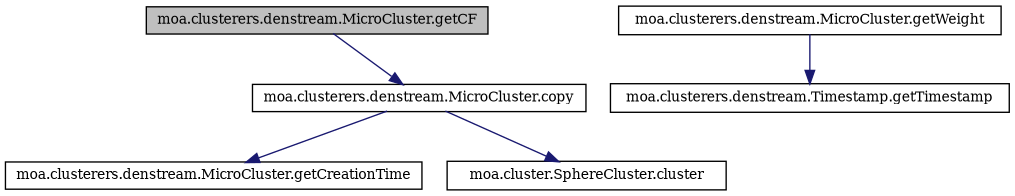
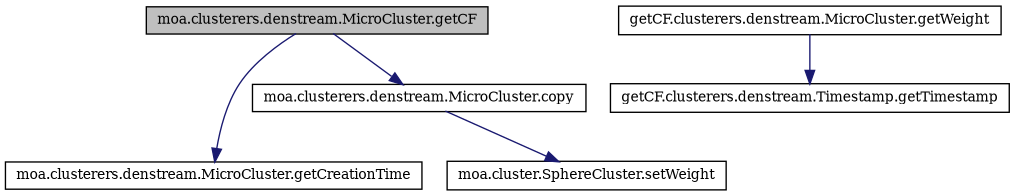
node "moa.clusterers.denstream.MicroCluster.getWeight": label "moa.clusterers.denstream.MicroCluster.getWeight" -> "getCF.clusterers.denstream.MicroCluster.getWeight"
node "moa.clusterers.denstream.Timestamp.getTimestamp": label "moa.clusterers.denstream.Timestamp.getTimestamp" -> "getCF.clusterers.denstream.Timestamp.getTimestamp"
edge "moa.clusterers.denstream.MicroCluster.copy" -> "moa.clusterers.denstream.MicroCluster.getCreationTime": now "moa.clusterers.denstream.MicroCluster.getCF" -> "moa.clusterers.denstream.MicroCluster.getCreationTime"
node "moa.cluster.SphereCluster.cluster": label "moa.cluster.SphereCluster.cluster" -> "moa.cluster.SphereCluster.setWeight"
